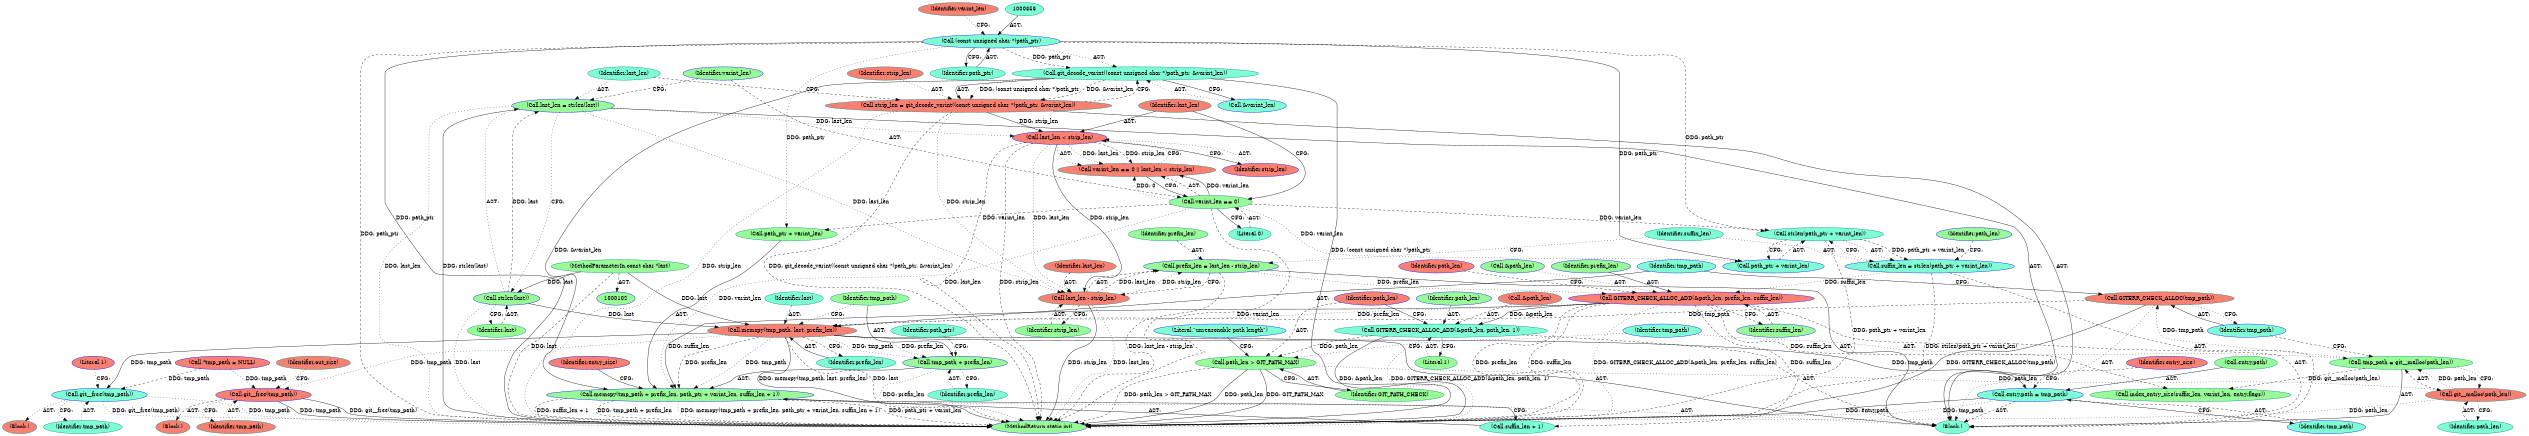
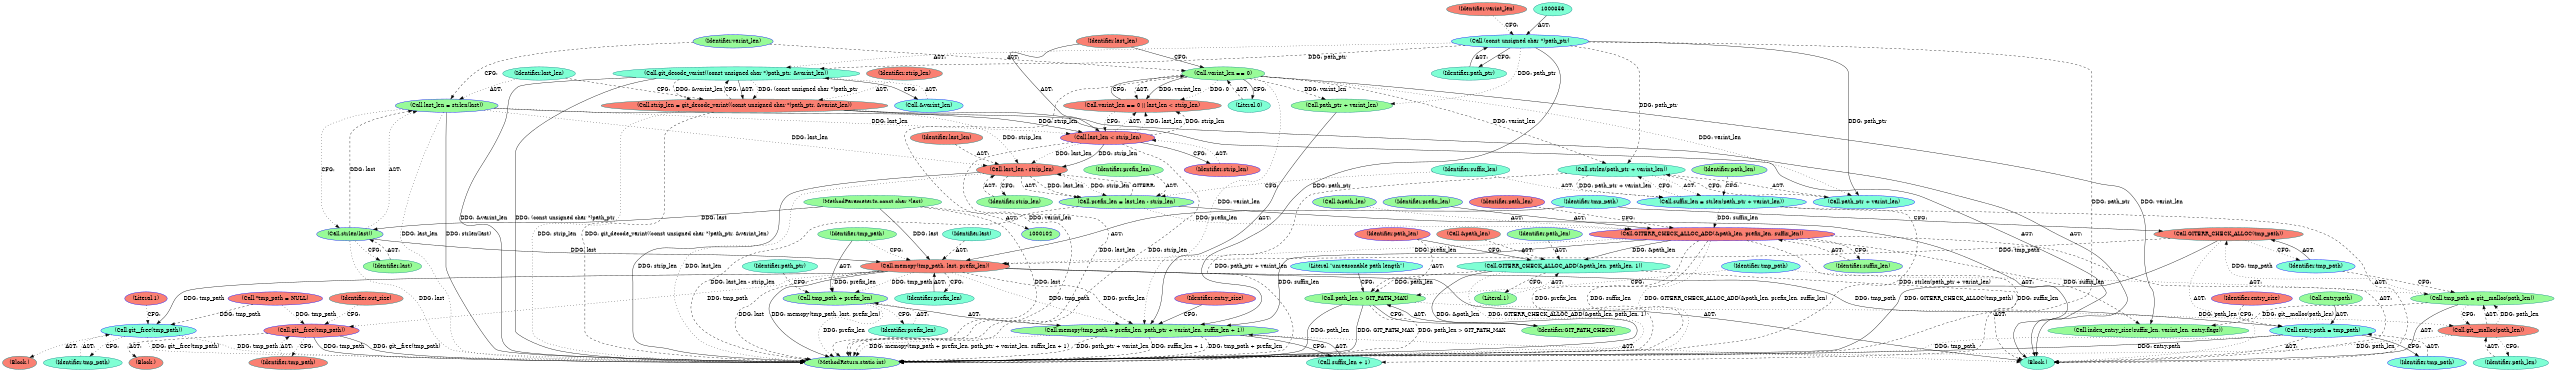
edge "(Call,varint_len == 0)" -> "(Call,index_entry_size(suffix_len, varint_len, entry.flags))": added, label "DDG: varint_len"
edge "(Call,prefix_len = last_len - strip_len)" -> "(Call,last_len - strip_len)": label "CFG: " -> "GITERR: "
